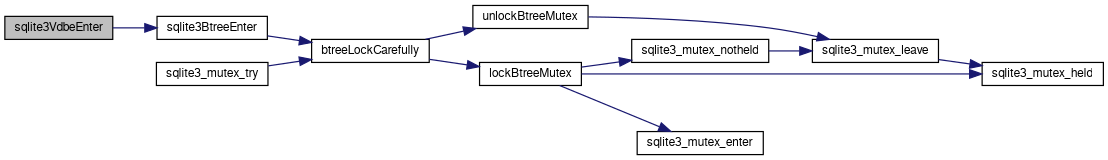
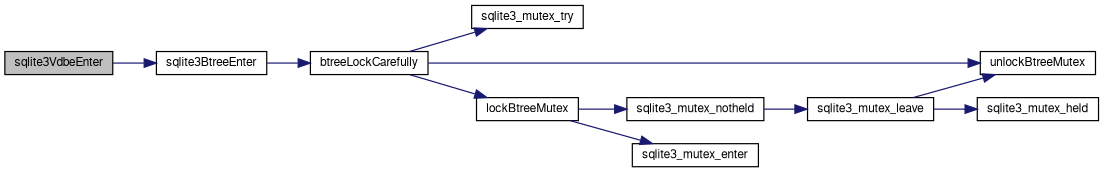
edge "unlockBtreeMutex" -> "sqlite3_mutex_leave": reversed
edge "sqlite3_mutex_try" -> "btreeLockCarefully": reversed
edge "lockBtreeMutex" -> "sqlite3_mutex_held": removed
